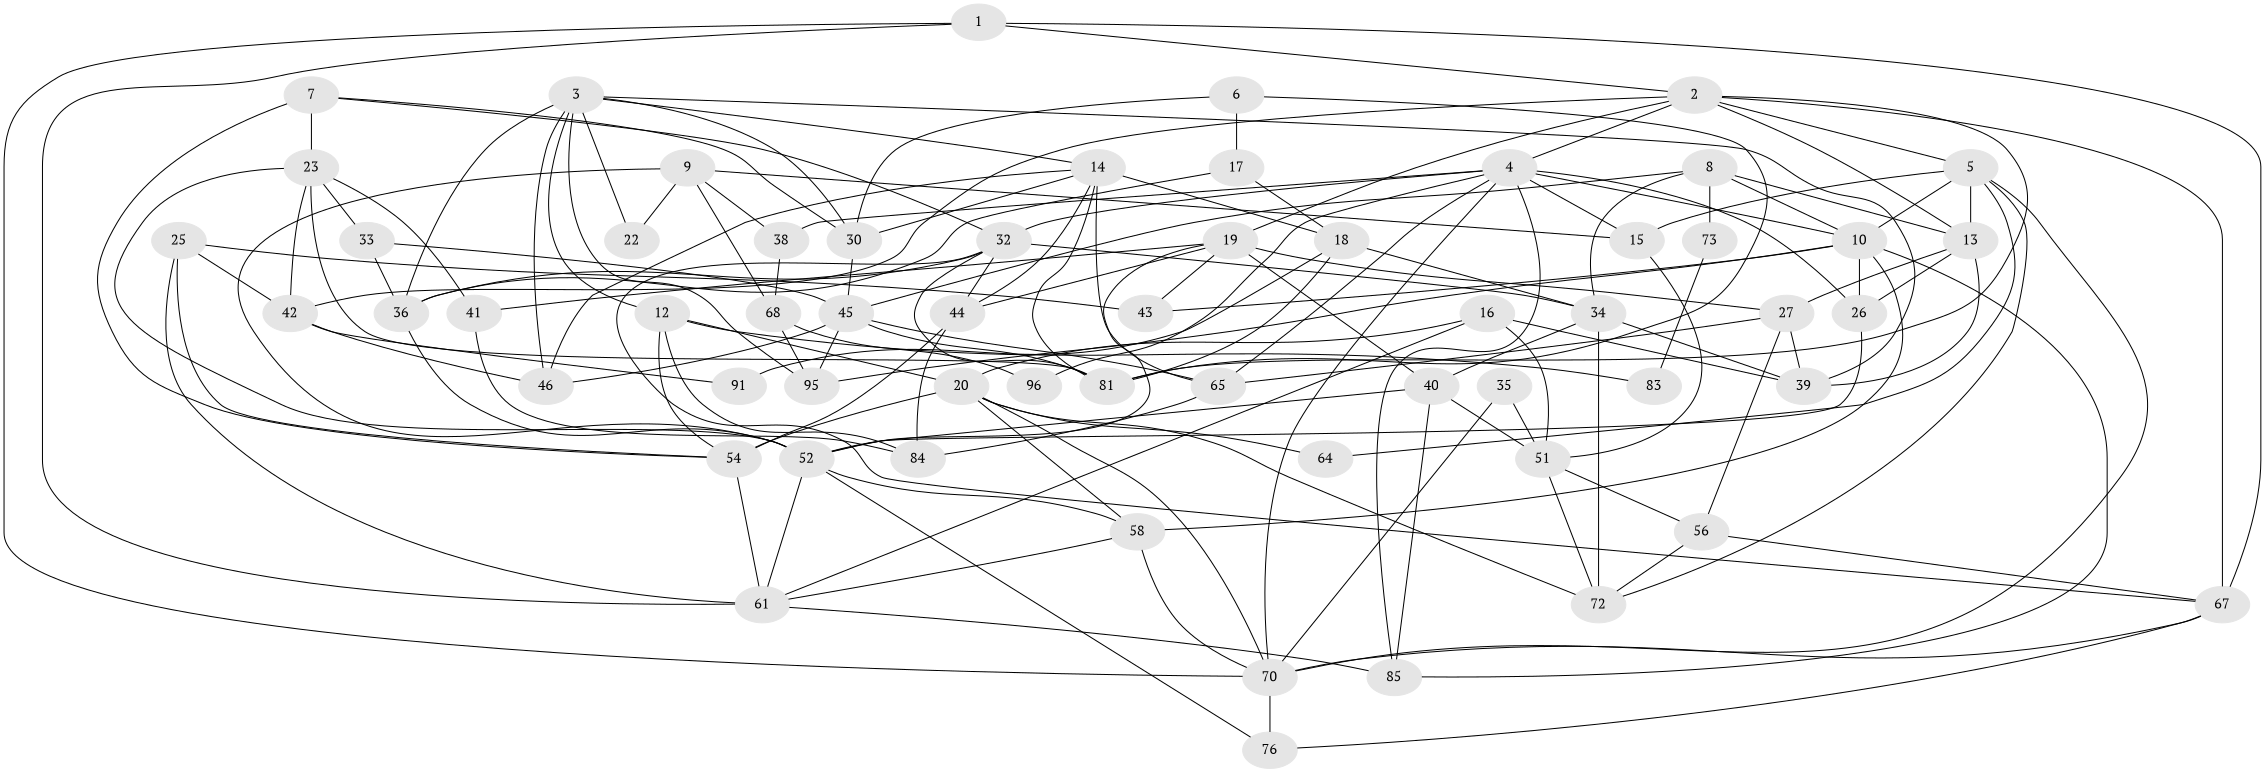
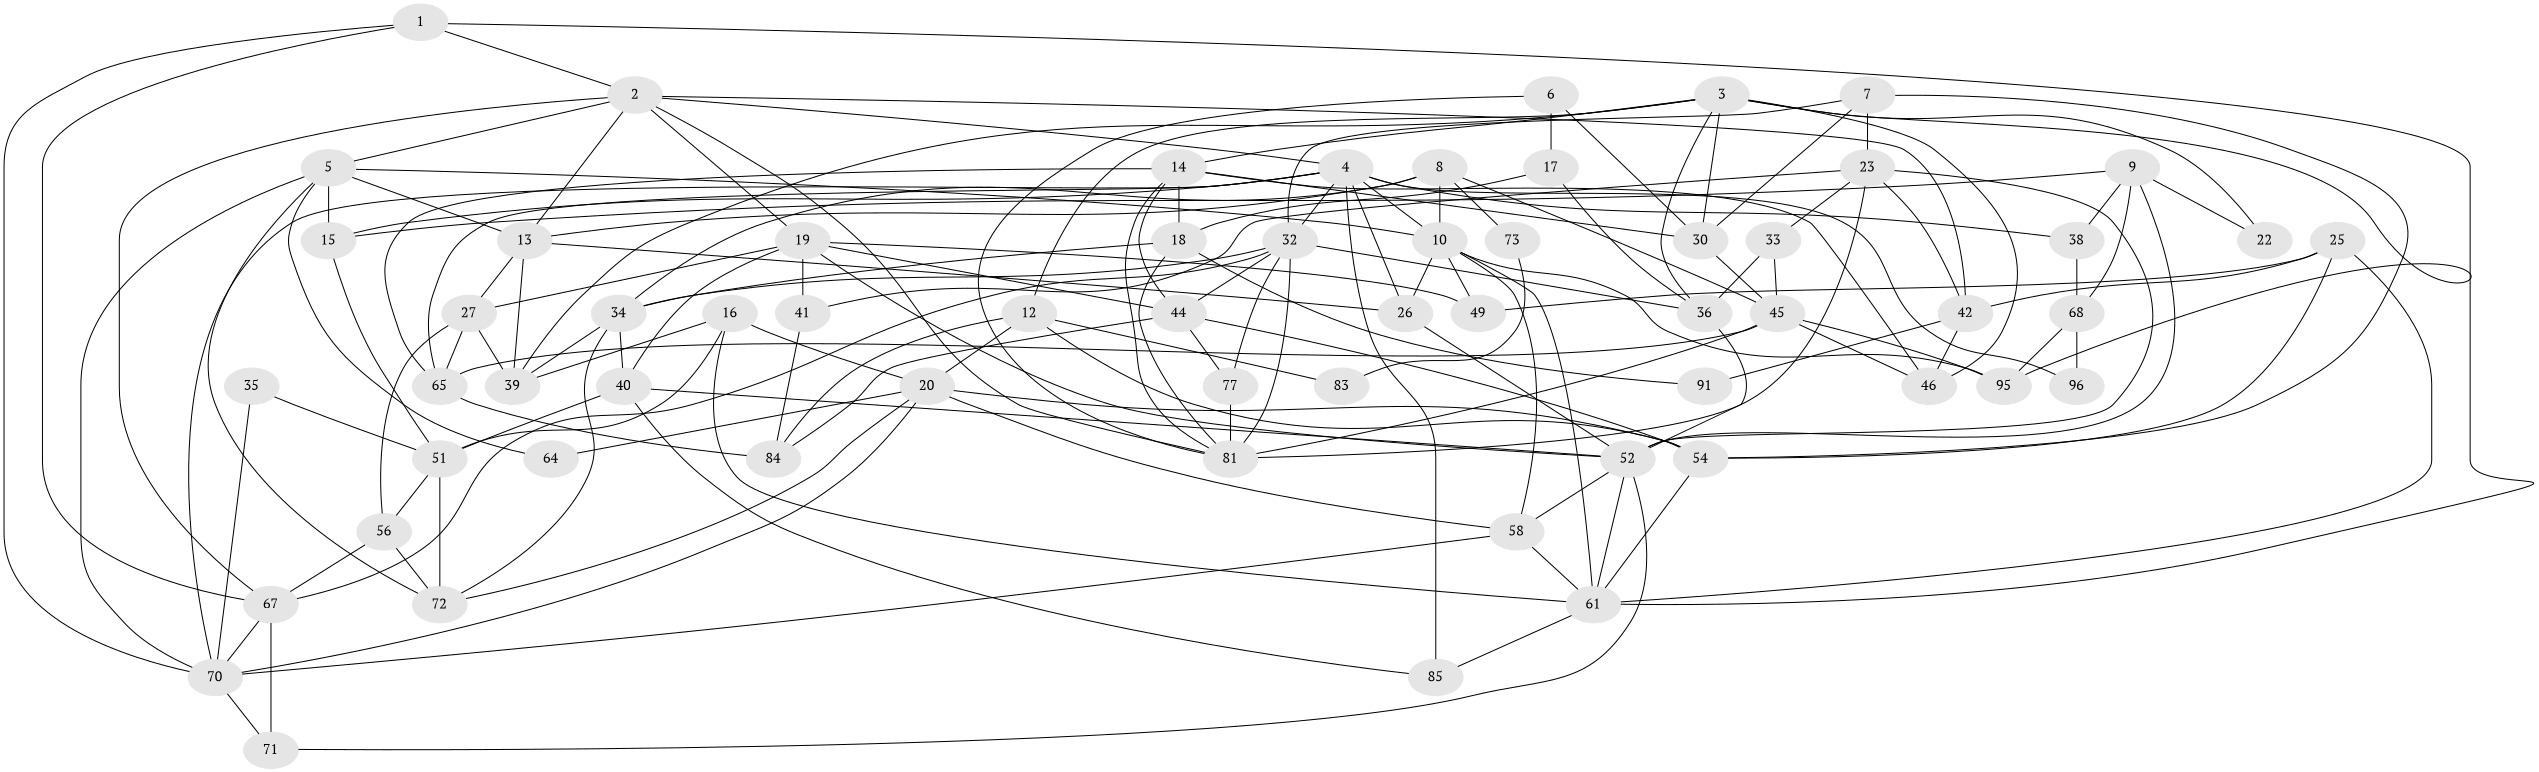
node "43": label "43" -> "49"
node "77": added
edge "10" -- "85": now "10" -- "61"
node "76": label "76" -> "71"
